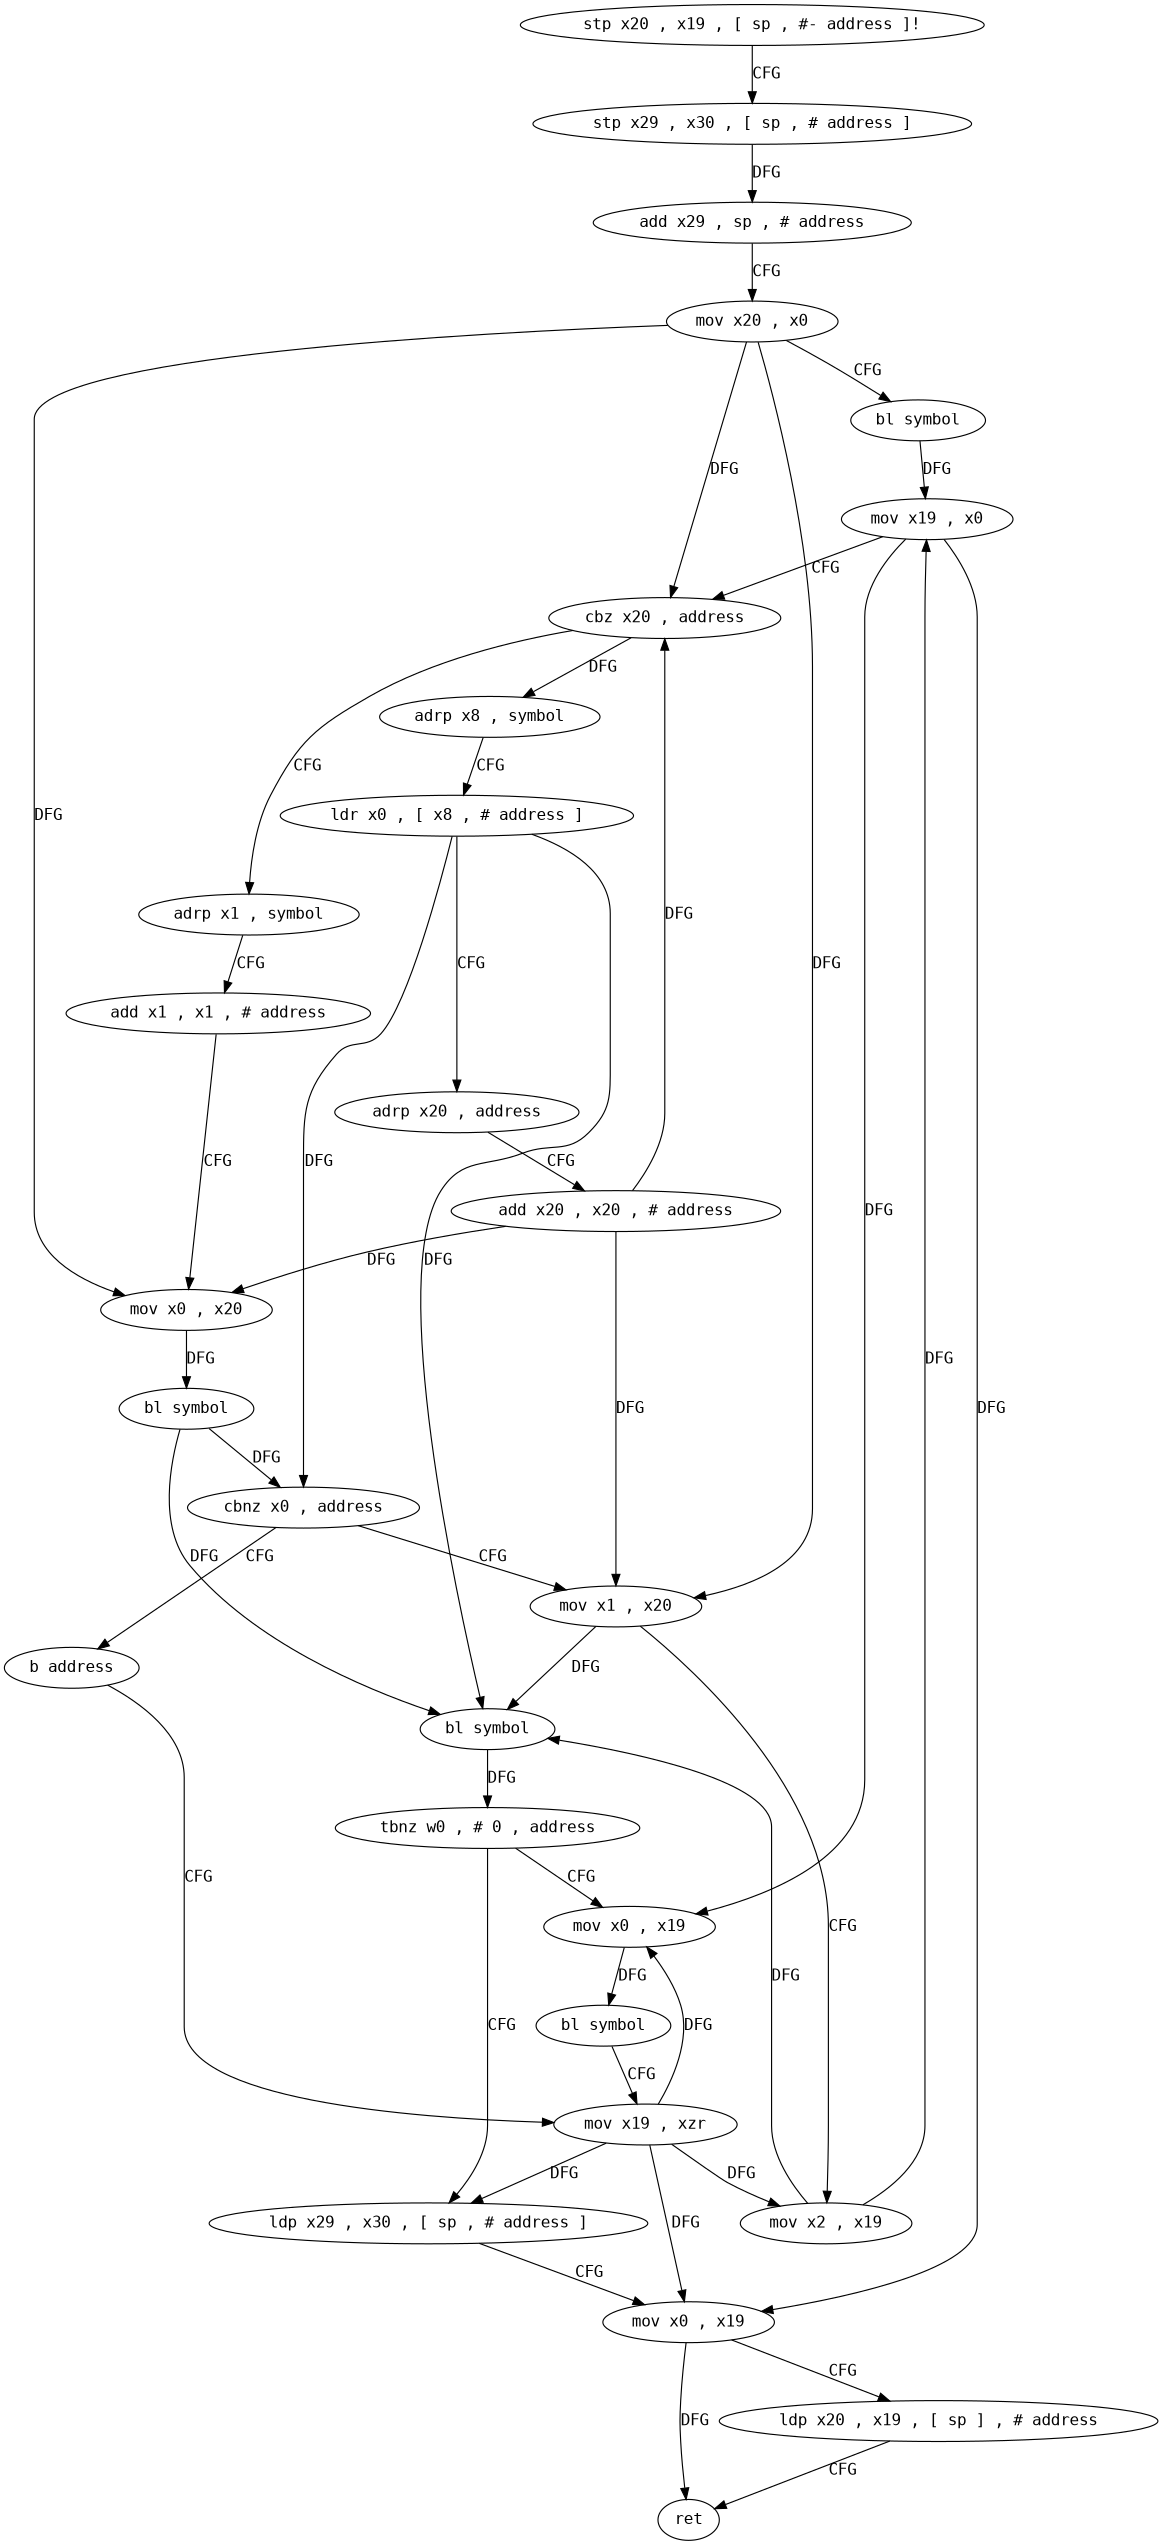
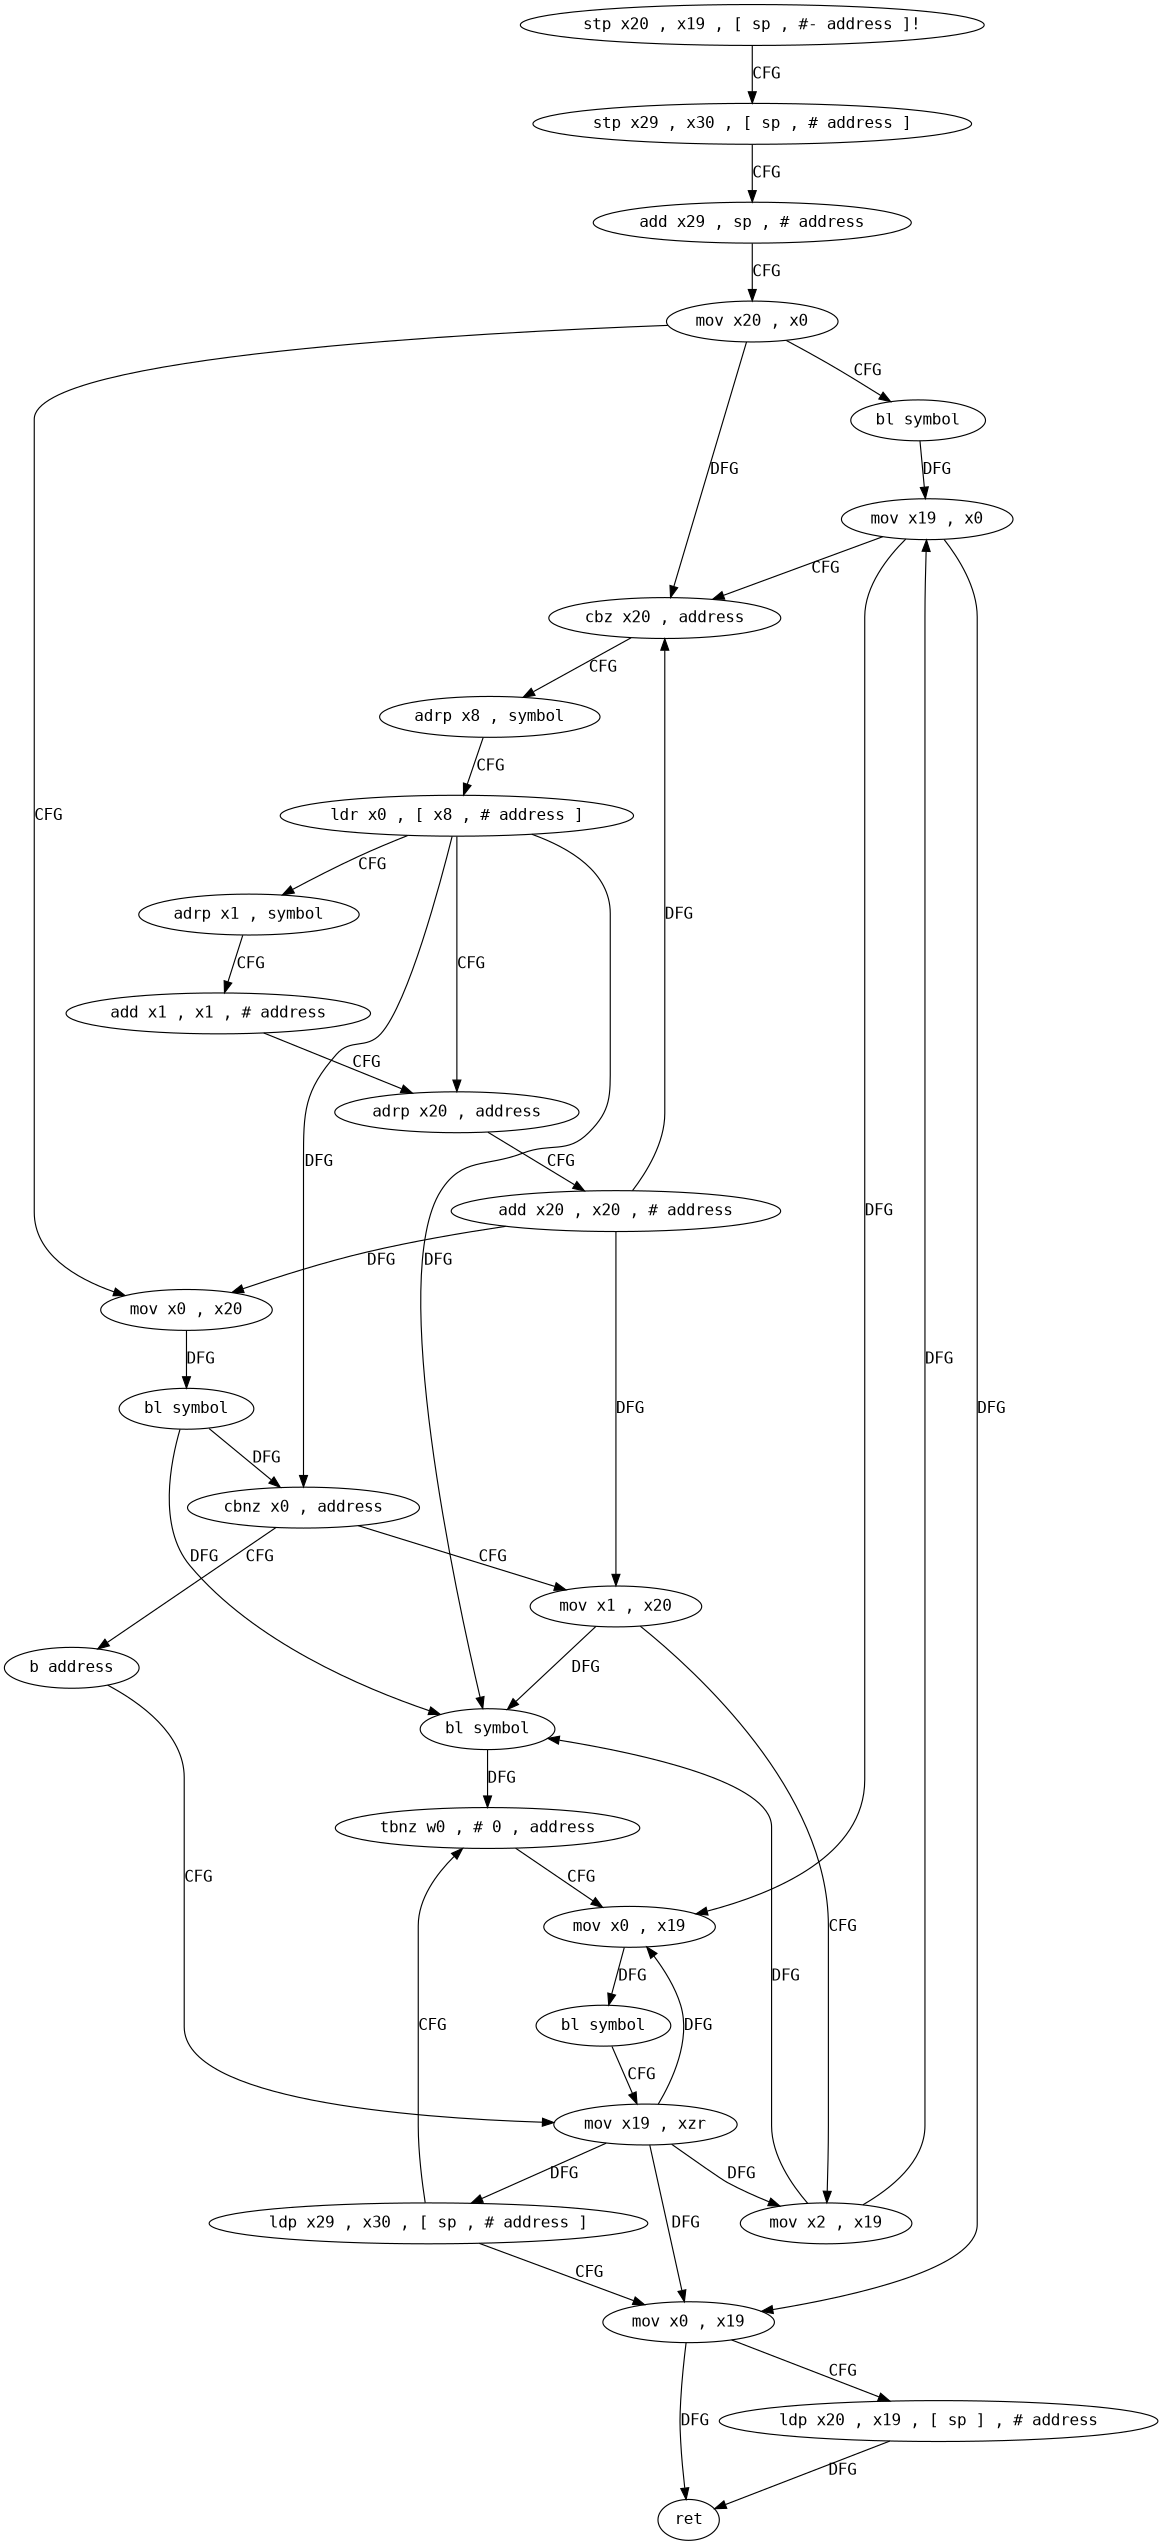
edge "stp x29 , x30 , [ sp , # address ]" -> "add x29 , sp , # address": label "DFG" -> "CFG"
edge "cbz x20 , address" -> "adrp x8 , symbol": label "DFG" -> "CFG"
edge "cbz x20 , address" -> "adrp x1 , symbol": now "ldr x0 , [ x8 , # address ]" -> "adrp x1 , symbol"
edge "mov x20 , x0" -> "mov x0 , x20": label "DFG" -> "CFG"
edge "mov x20 , x0" -> "mov x1 , x20": removed, label "DFG"
edge "add x1 , x1 , # address" -> "mov x0 , x20": now "add x1 , x1 , # address" -> "adrp x20 , address"
edge "tbnz w0 , # 0 , address" -> "ldp x29 , x30 , [ sp , # address ]": reversed
edge "ldp x20 , x19 , [ sp ] , # address" -> "ret": label "CFG" -> "DFG"
